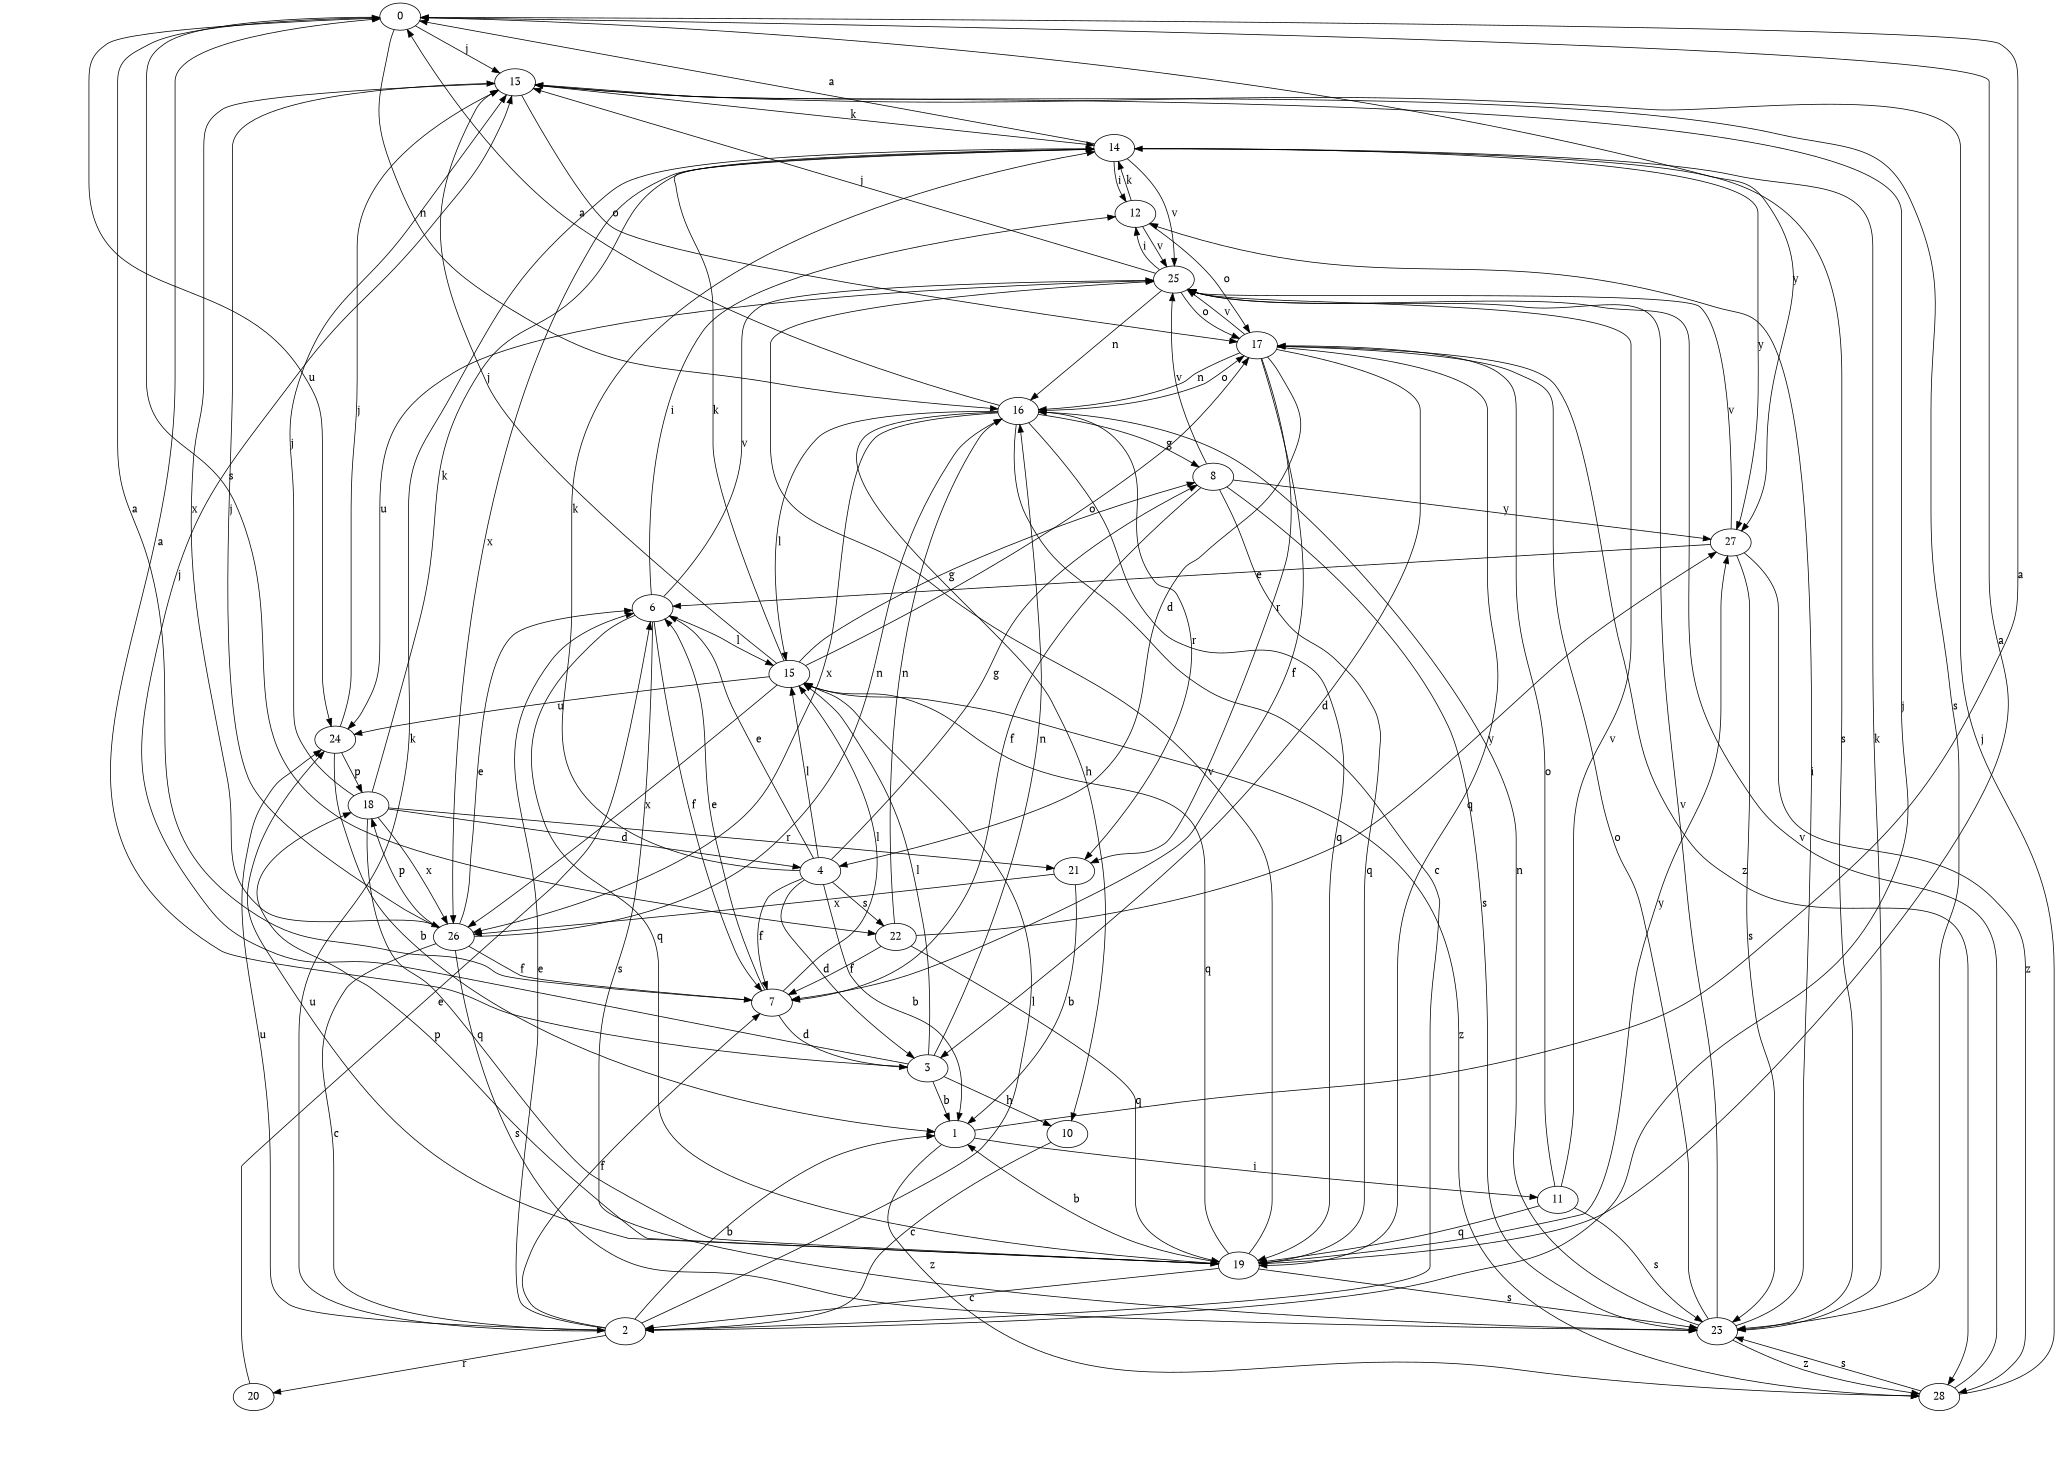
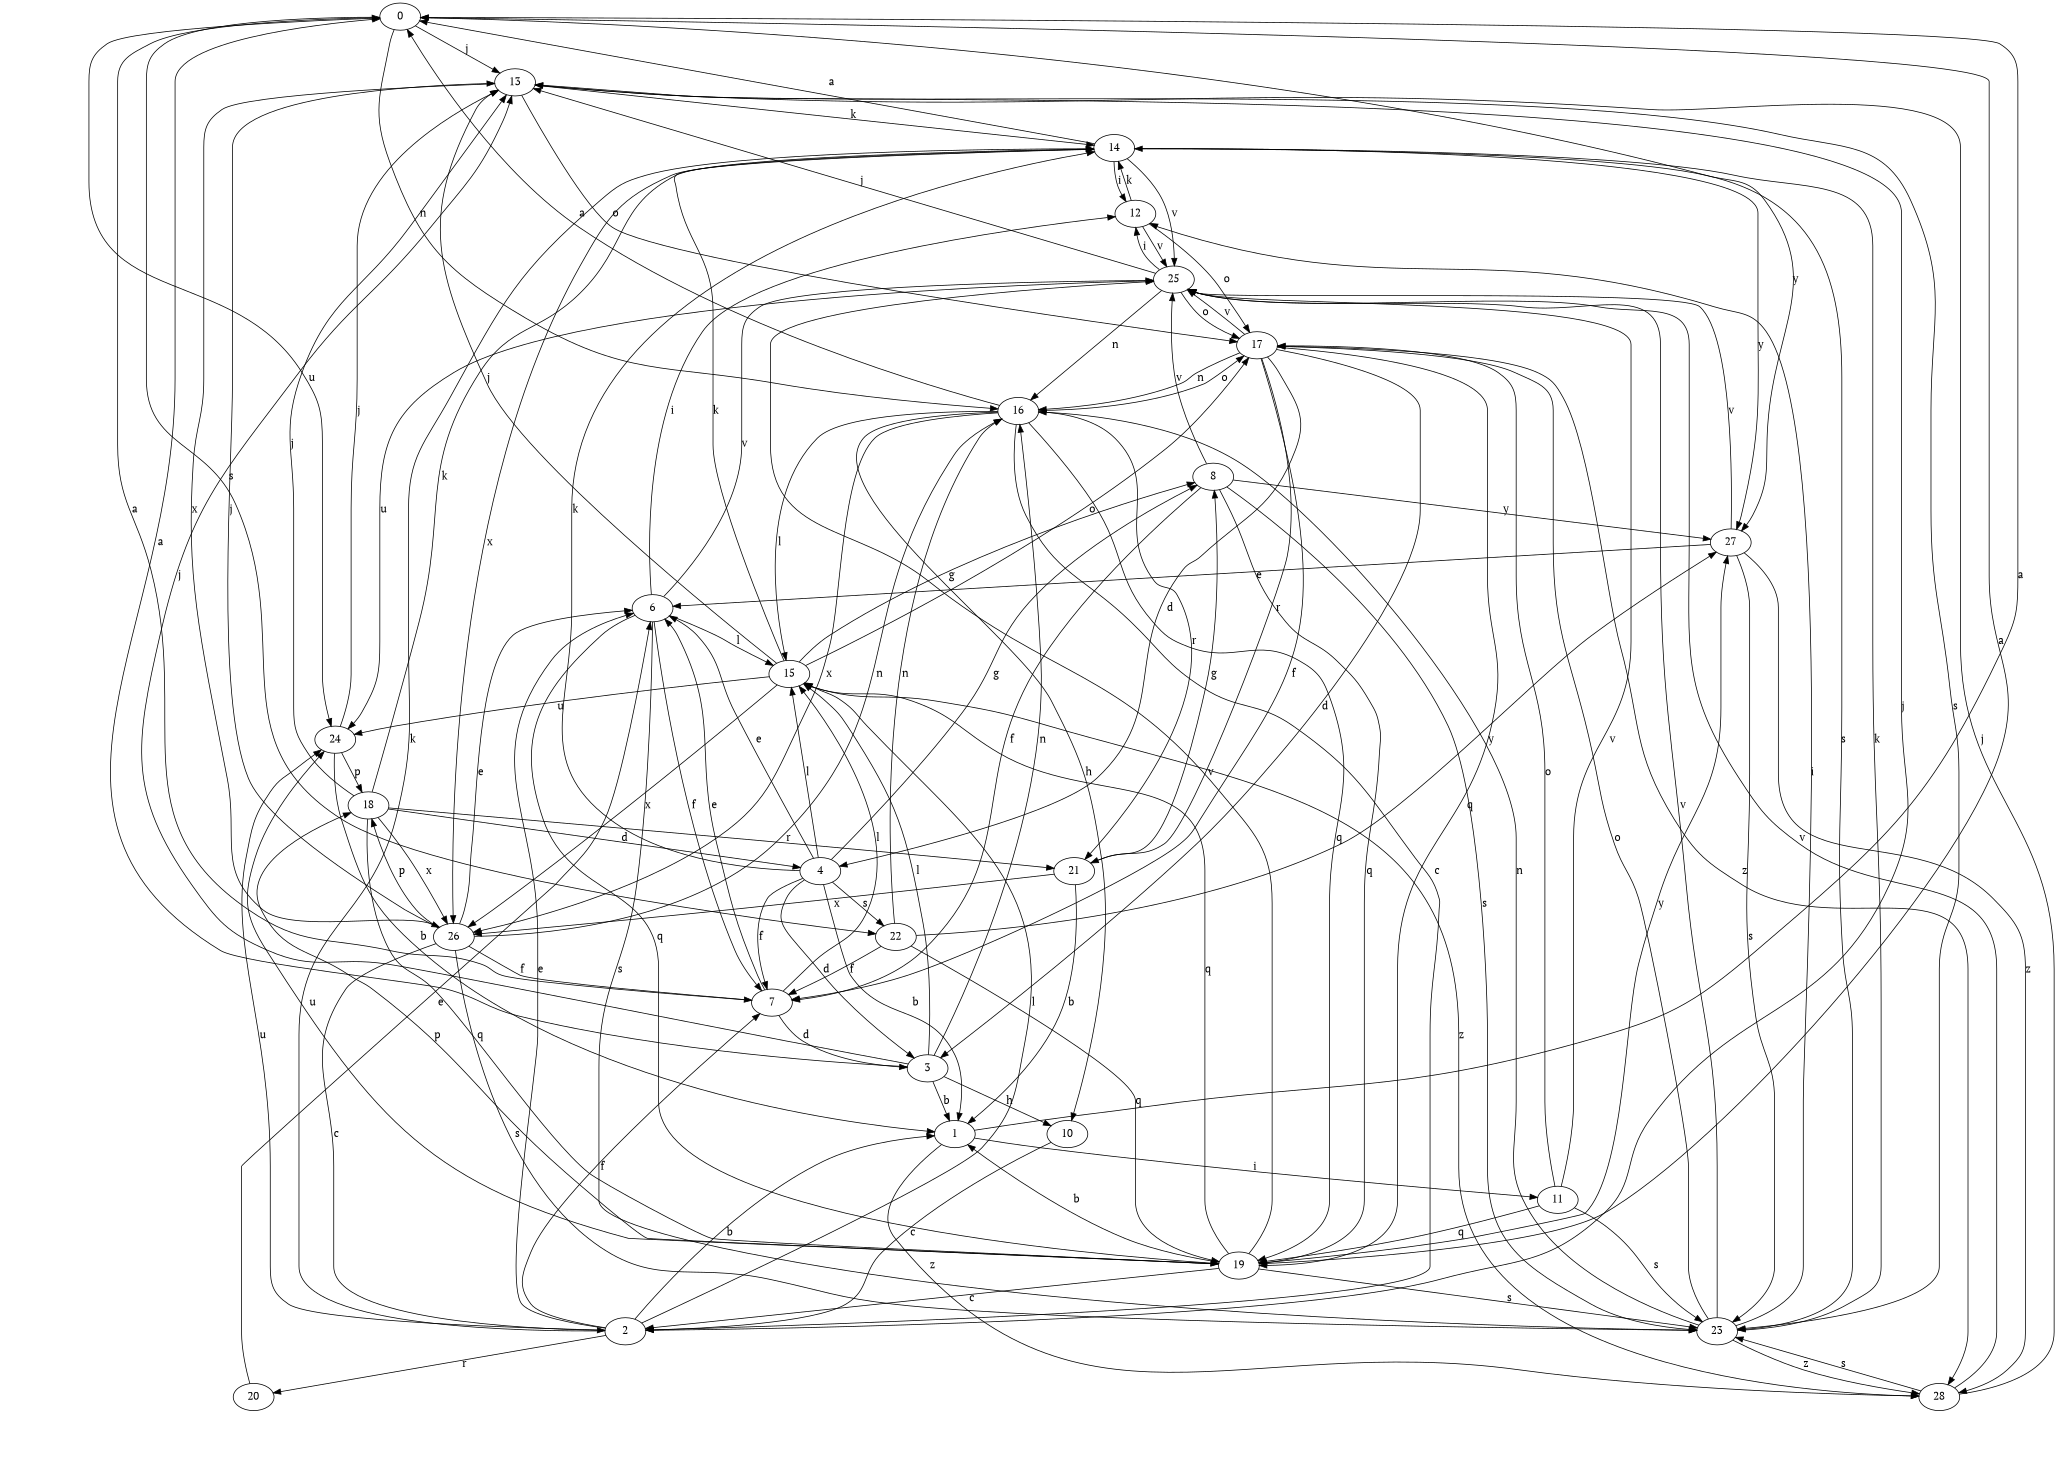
edge "16" -> "8": now "21" -> "8"
